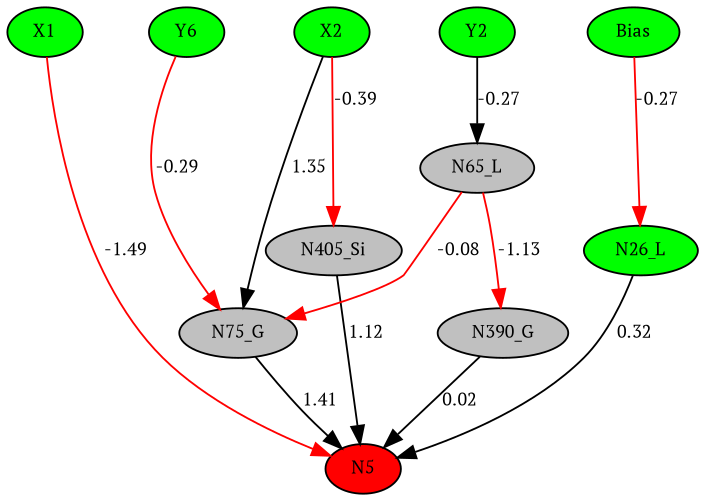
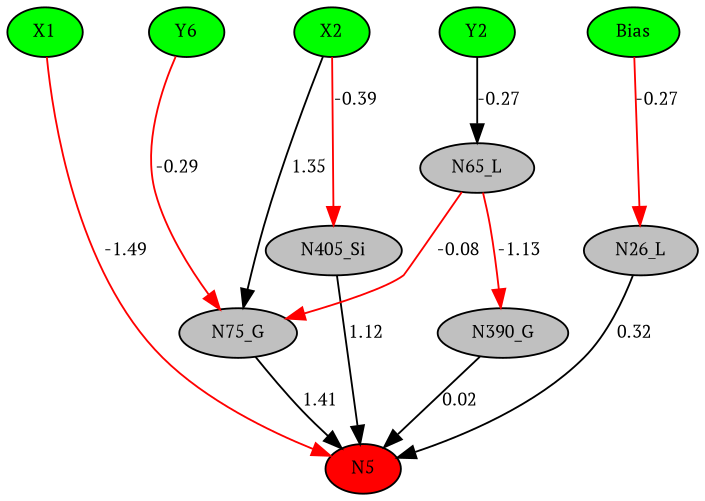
node "N26_L": fillcolor green -> gray
